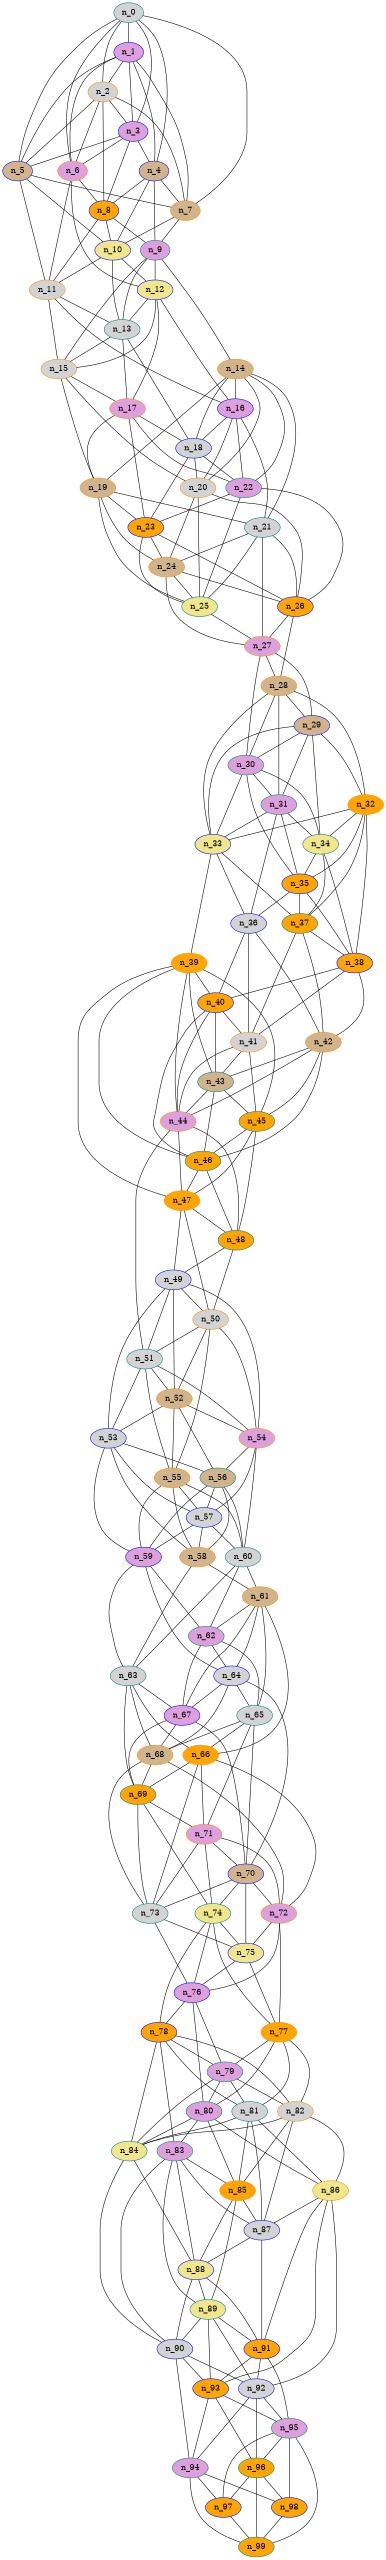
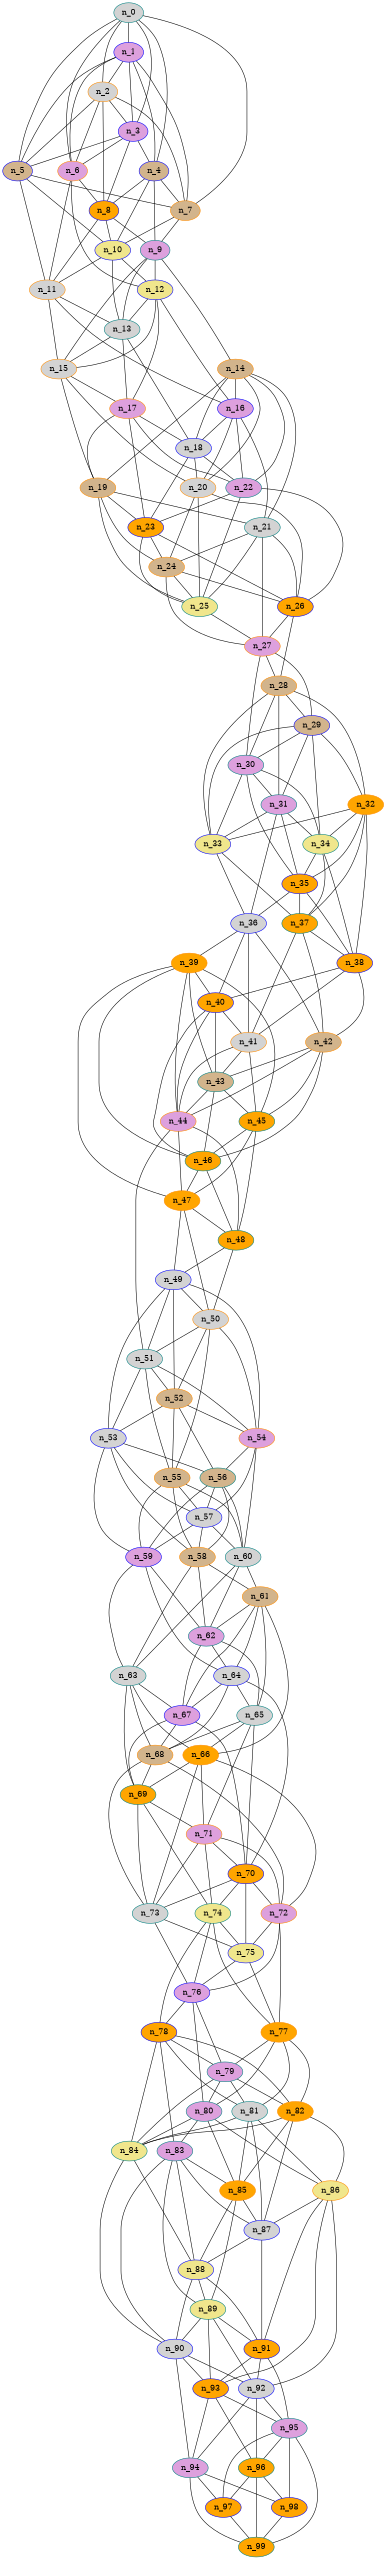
edge "n_33" -- "n_39": now "n_36" -- "n_39"
edge "n_58" -- "n_62": added
node "n_70": fillcolor tan -> orange
node "n_82": fillcolor lightgrey -> orange
